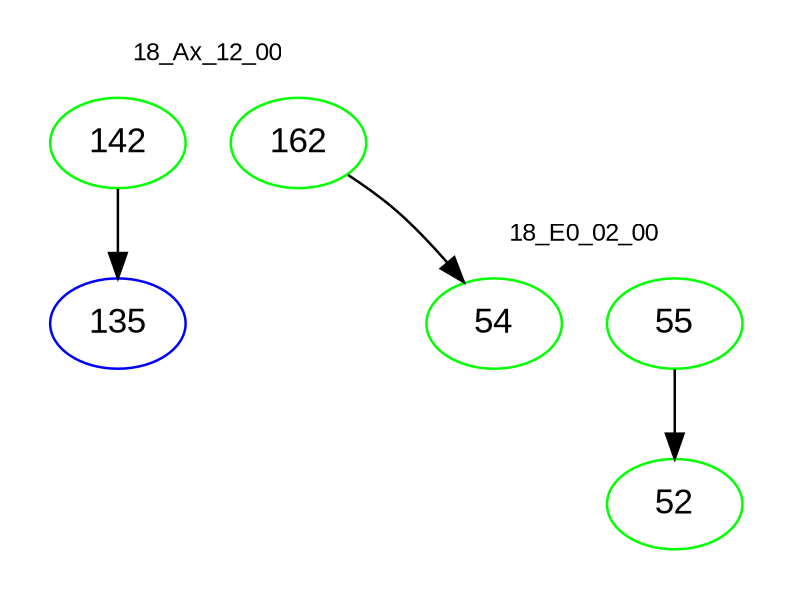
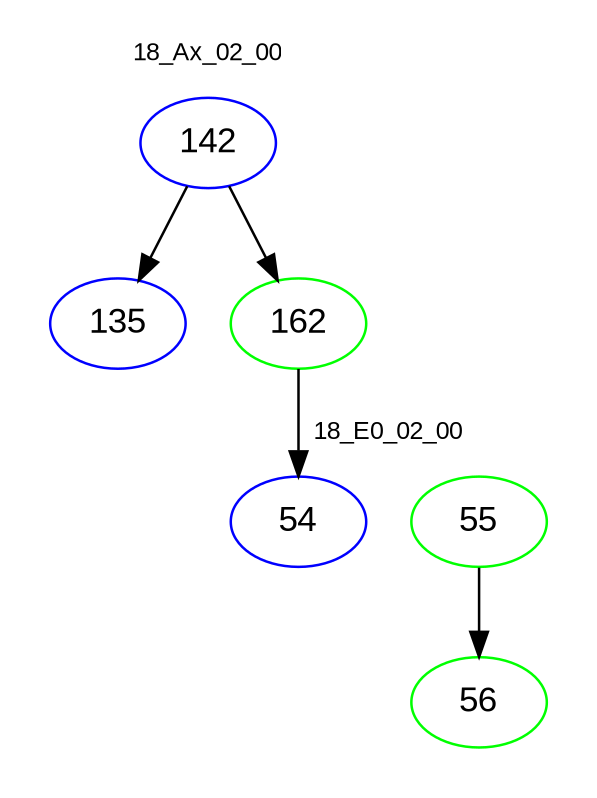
cluster "18_Ax_12_00": label "18_Ax_12_00" -> "18_Ax_02_00"
node "142": color green -> blue
edge "142" -> "162": added
node "54": color green -> blue
node "52": label "52" -> "56"
